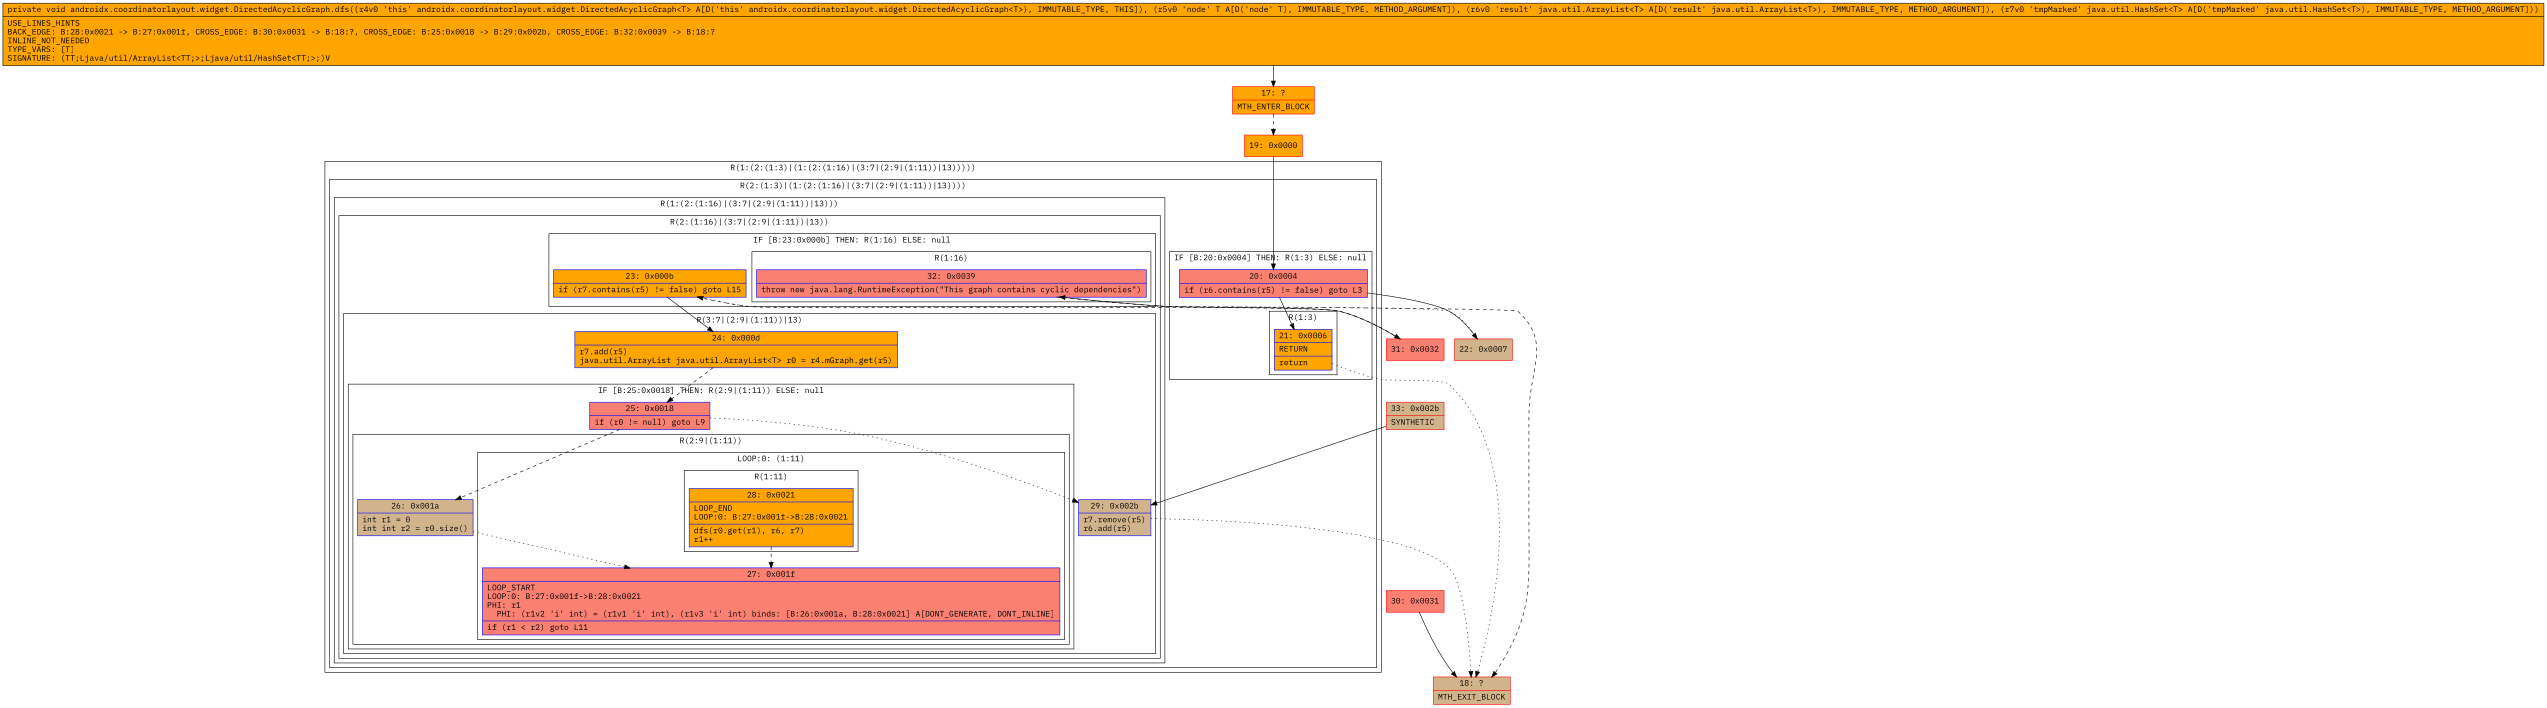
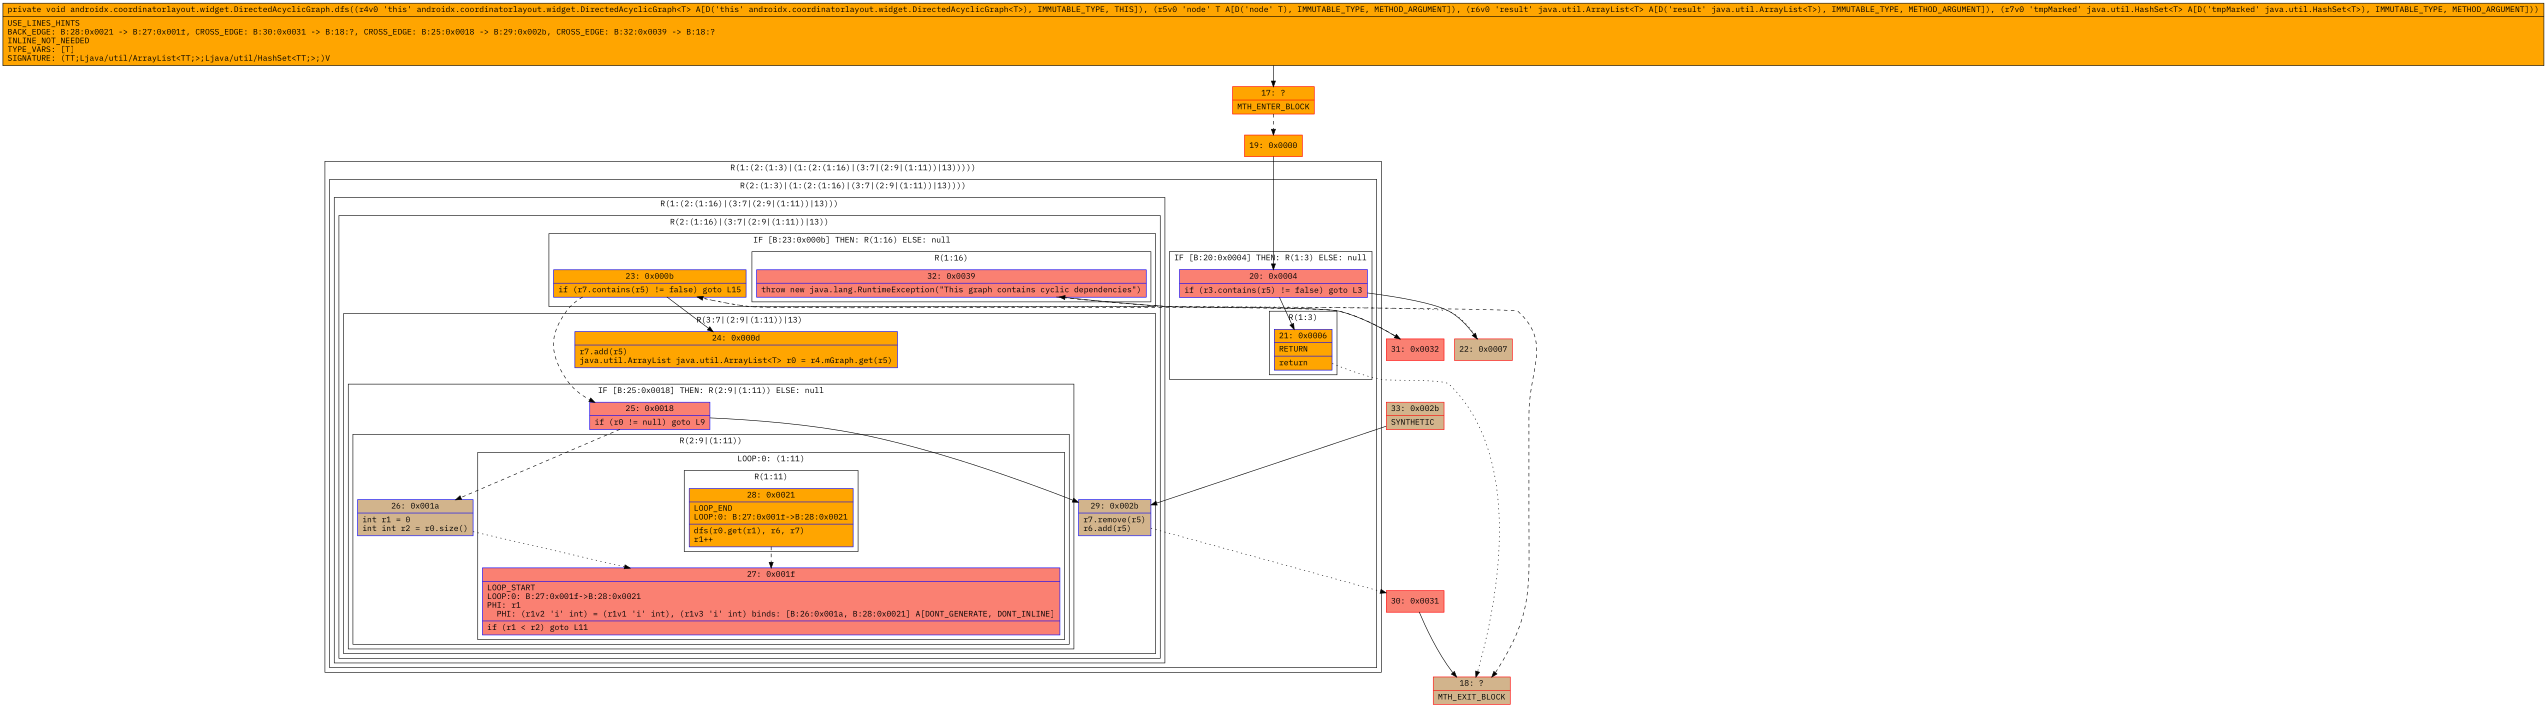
node "20: 0x0004": text "if (r6.contains(r5) != false) goto L3" -> "if (r3.contains(r5) != false) goto L3"
edge "24: 0x000d" -> "25: 0x0018": now "23: 0x000b" -> "25: 0x0018"
edge "25: 0x0018" -> "29: 0x002b": style dotted -> solid
edge "29: 0x002b" -> "18: ?": now "29: 0x002b" -> "30: 0x0031"
